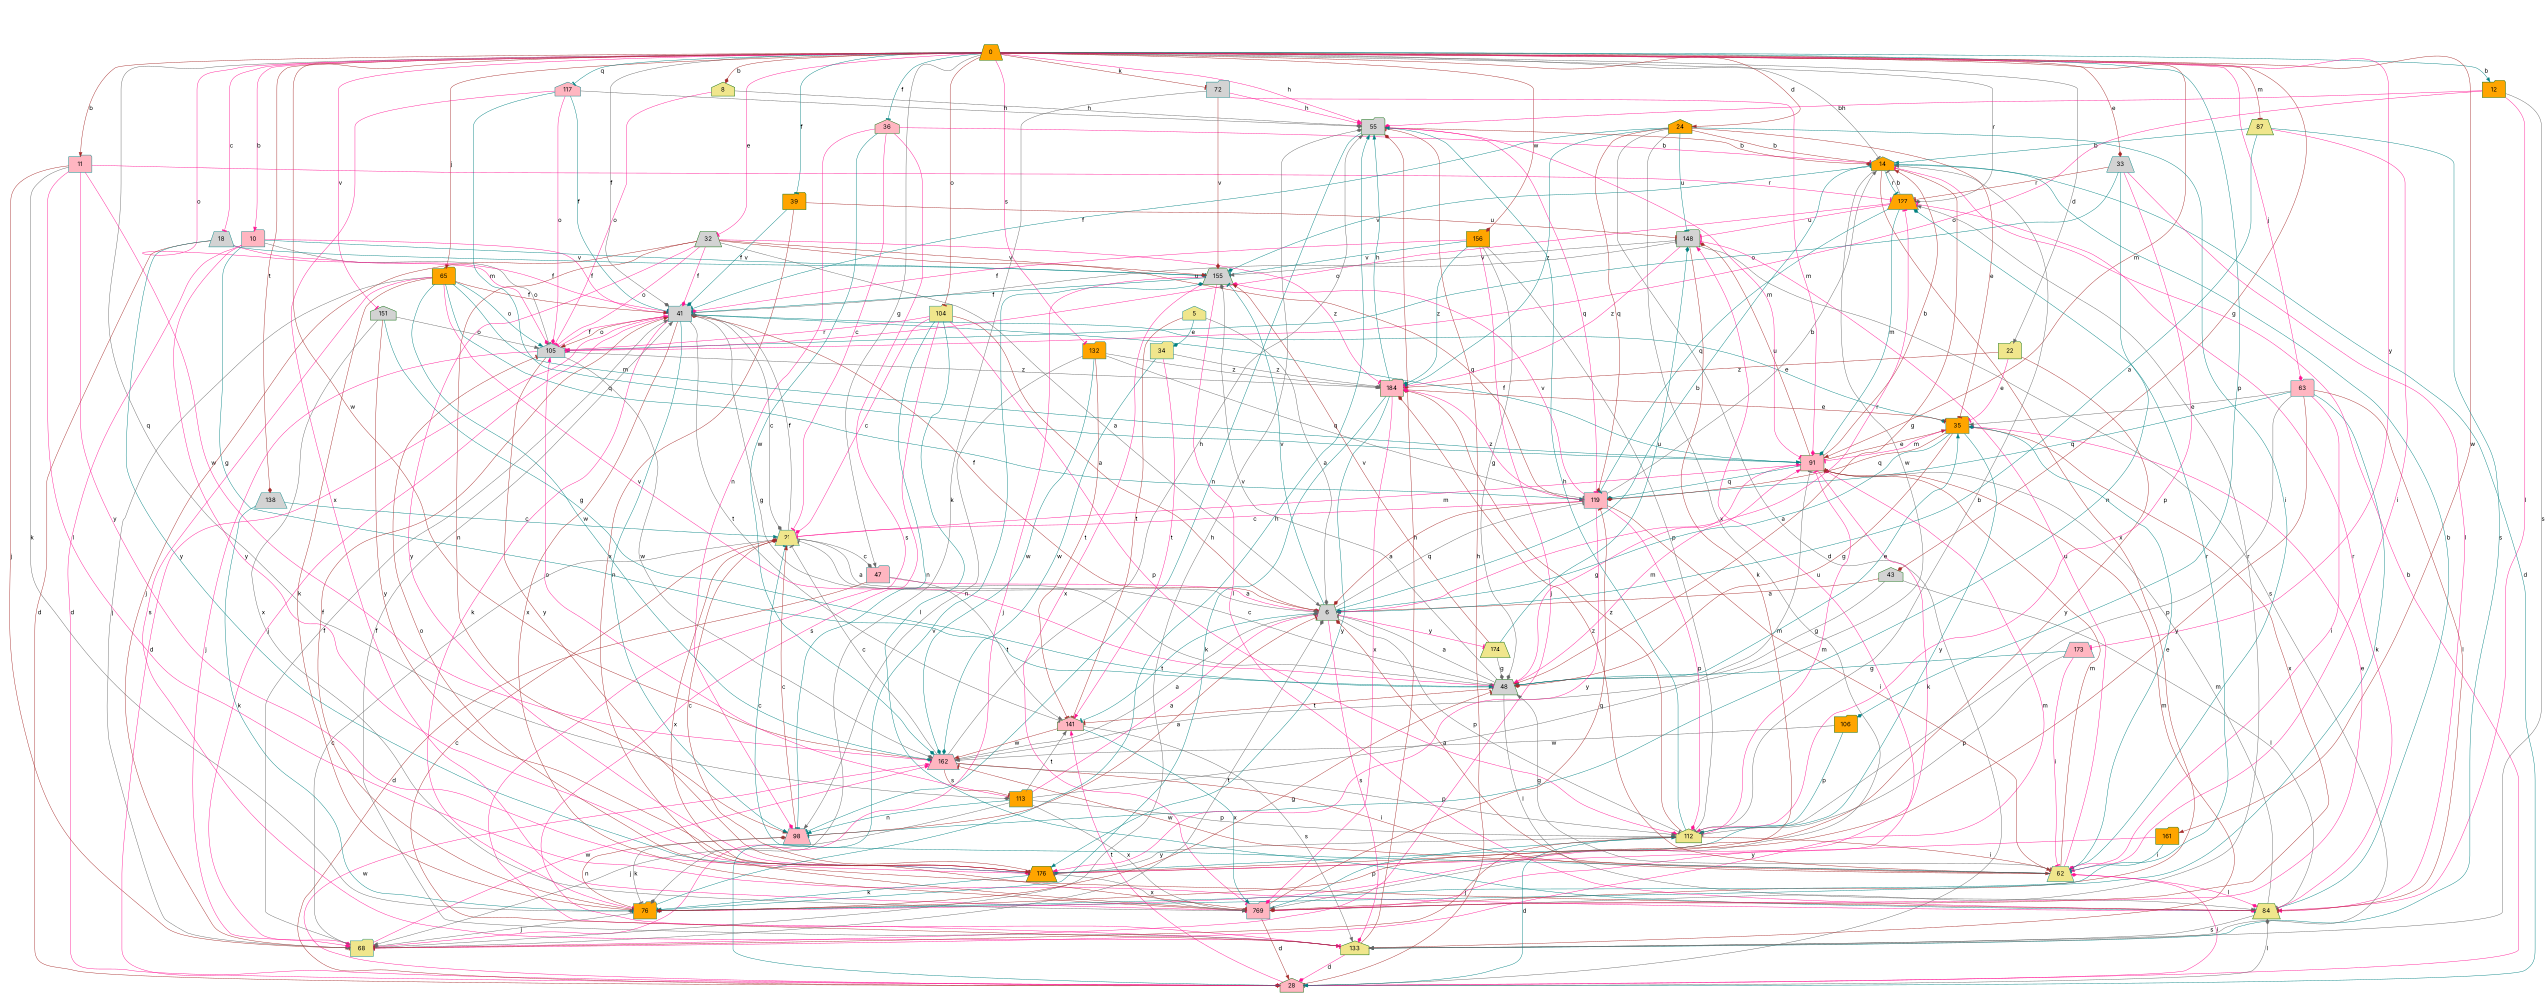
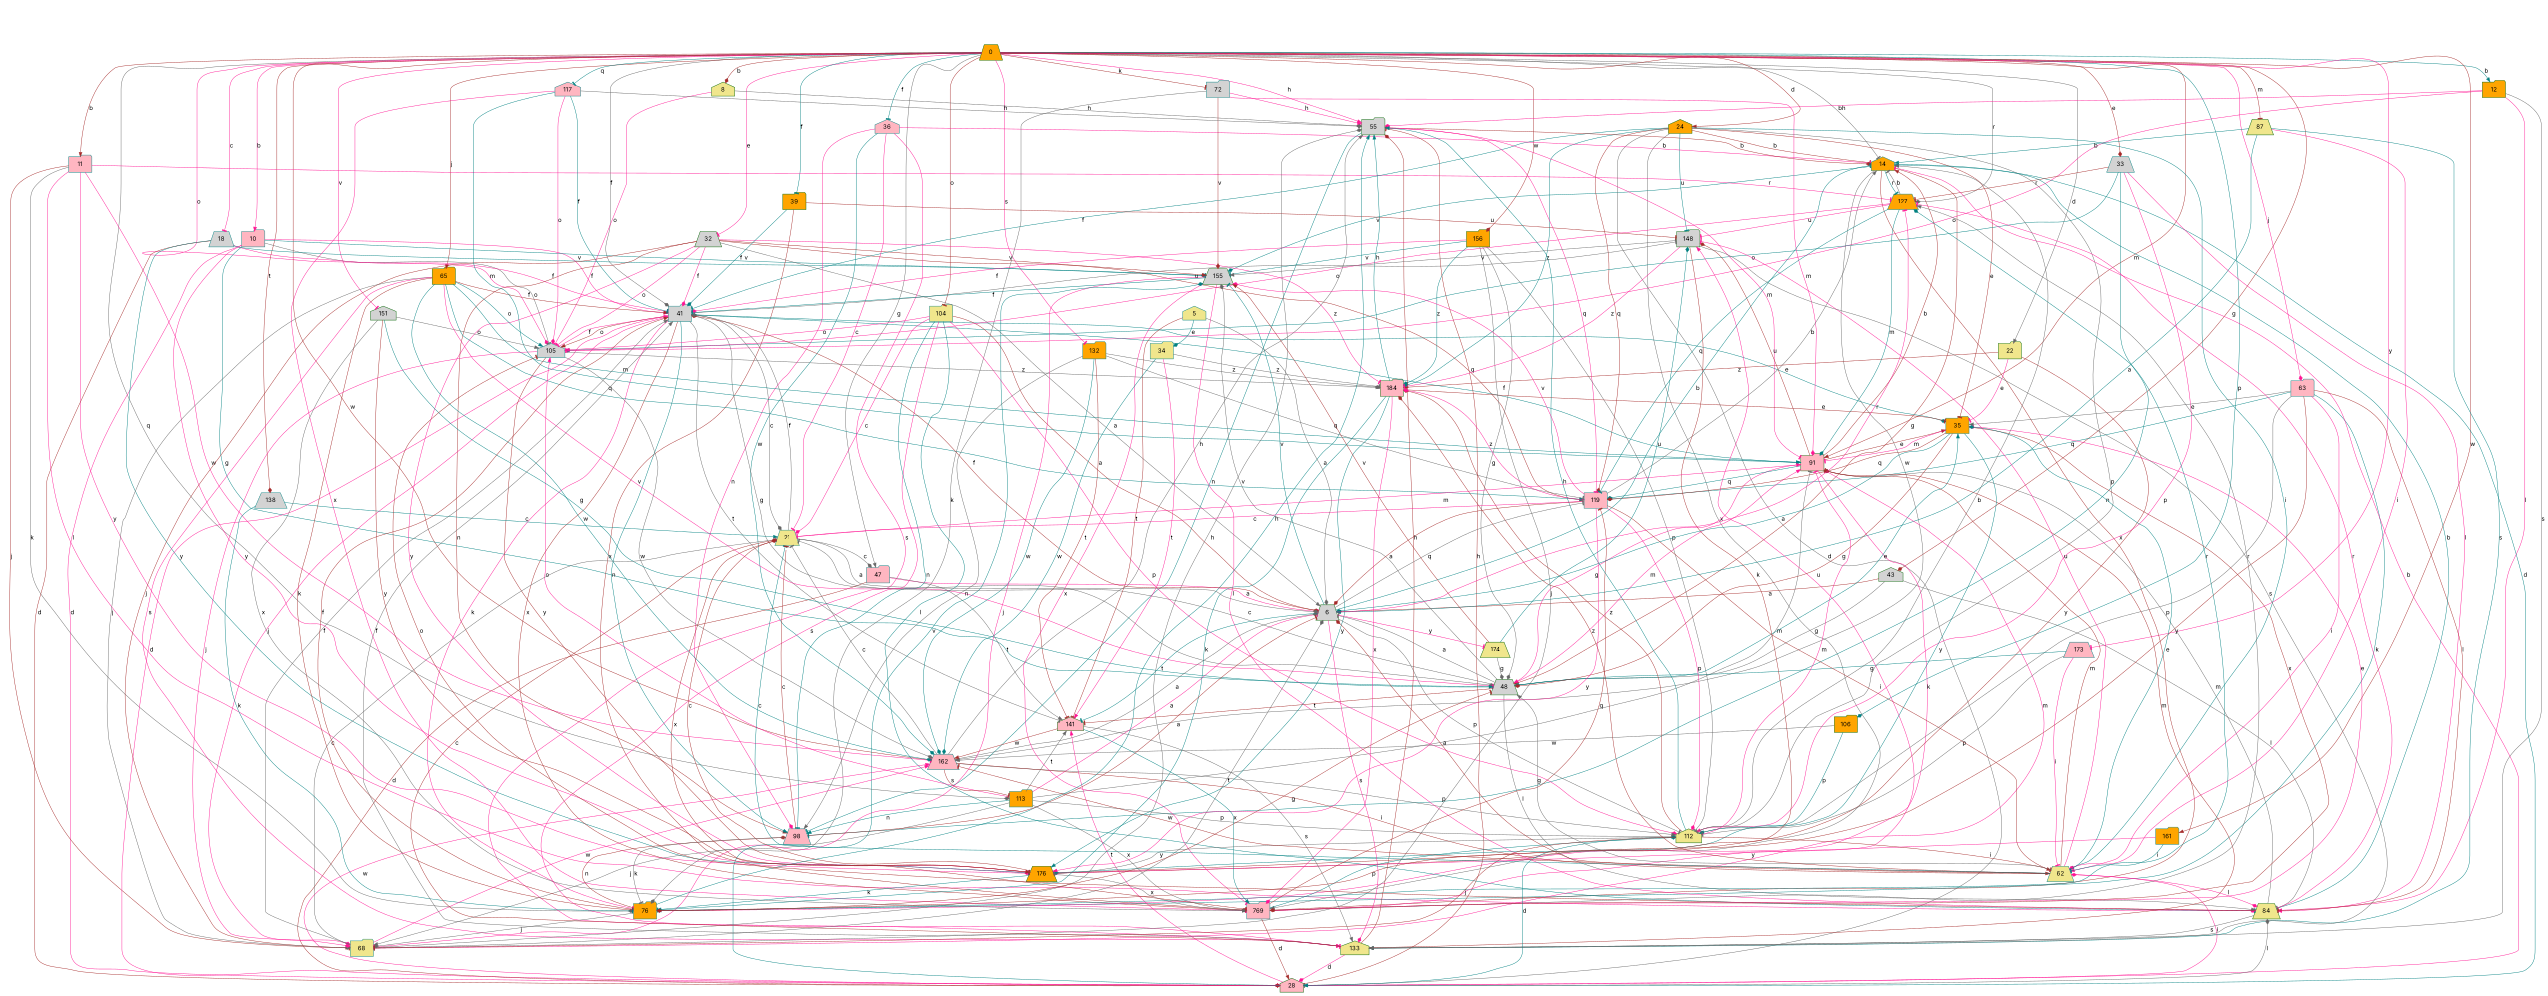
node "36": color darkgreen -> teal
edge "104" -> "105": label "r" -> "o"
edge "24" -> "112": added, label "p"
edge "98" -> "21": arrowhead normal -> tee
node "161": color darkgreen -> teal
edge "769" -> "112": arrowhead normal -> diamond
edge "156" -> "68": color deeppink -> gray40
